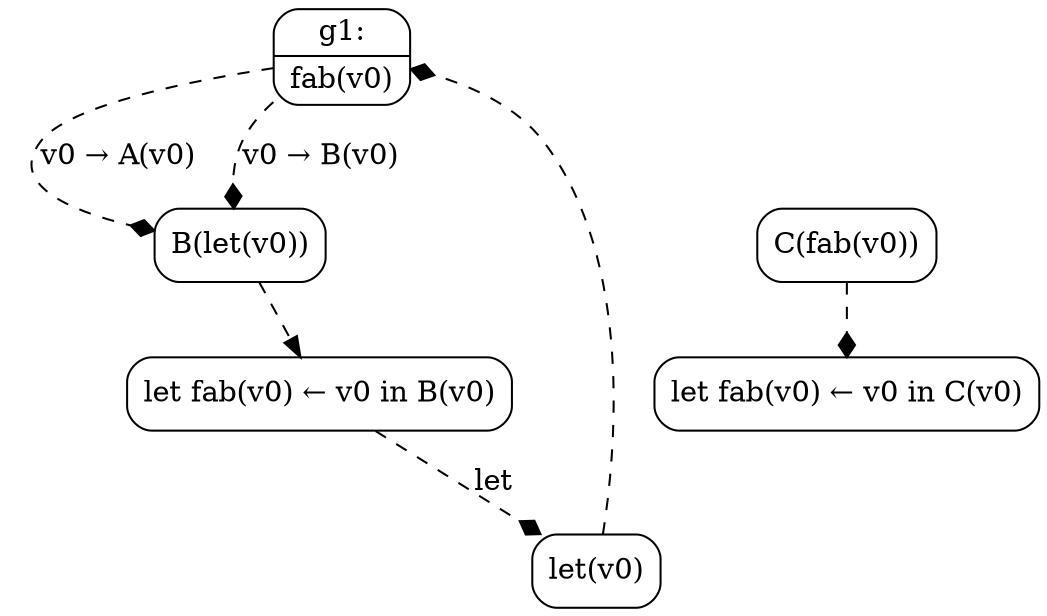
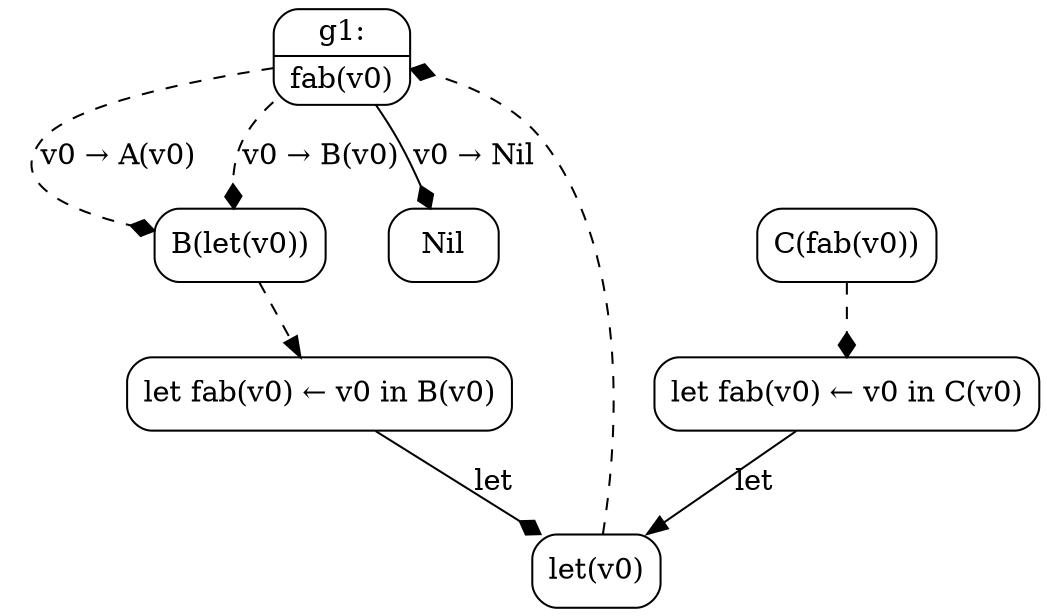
node "Nil": added
edge "let fab(v0) ← v0 in B(v0)" -> "let(v0)": style dashed -> solid
edge "let fab(v0) ← v0 in C(v0)" -> "let(v0)": added, label "let"
